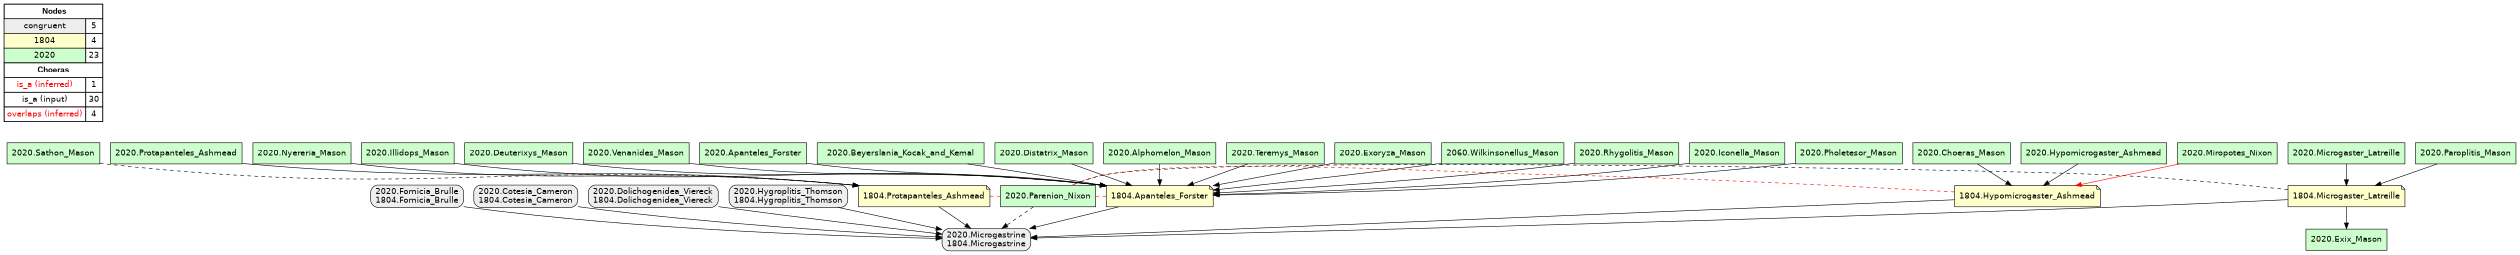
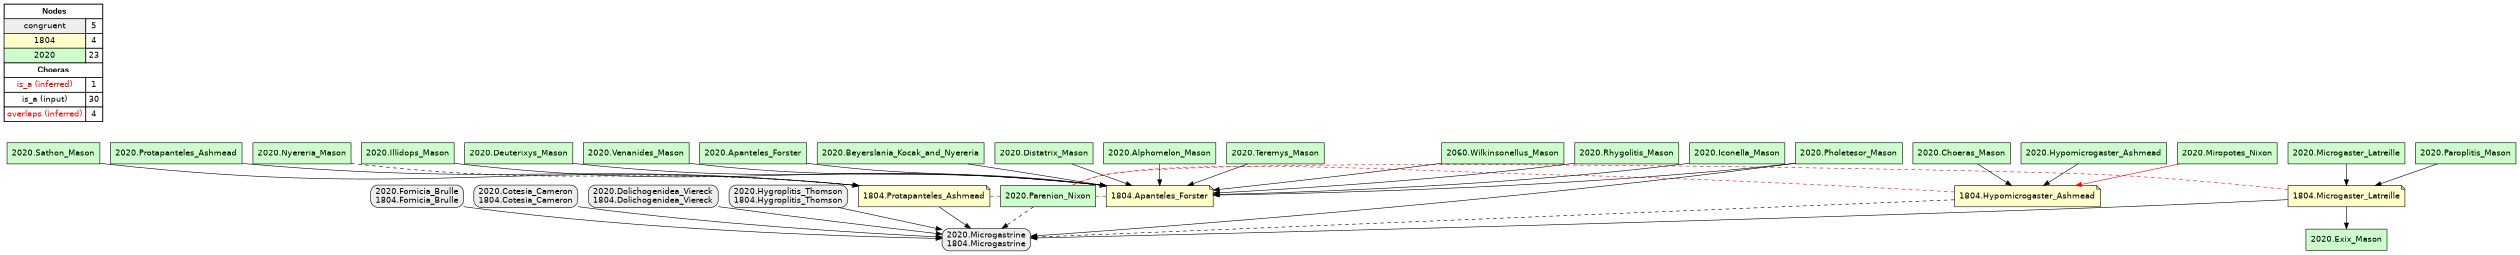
node "2020.Beyerslania_Kocak_and_Kemal": label "2020.Beyerslania_Kocak_and_Kemal" -> "2020.Beyerslania_Kocak_and_Nyereria"
node "2020.Exoryza_Mason": removed
edge "2020.Parenion_Nixon" -- "1804.Microgaster_Latreille": color #000000 -> #ff0000
edge "2020.Nyereria_Mason" -> "1804.Protapanteles_Ashmead": style solid -> dashed
edge "2020.Sathon_Mason" -> "1804.Protapanteles_Ashmead": style dashed -> solid
edge "1804.Apanteles_Forster" -> "2020.Microgastrine 1804.Microgastrine": now "2020.Pholetesor_Mason" -> "2020.Microgastrine 1804.Microgastrine"
edge "1804.Hypomicrogaster_Ashmead" -> "2020.Microgastrine 1804.Microgastrine": style solid -> dashed
